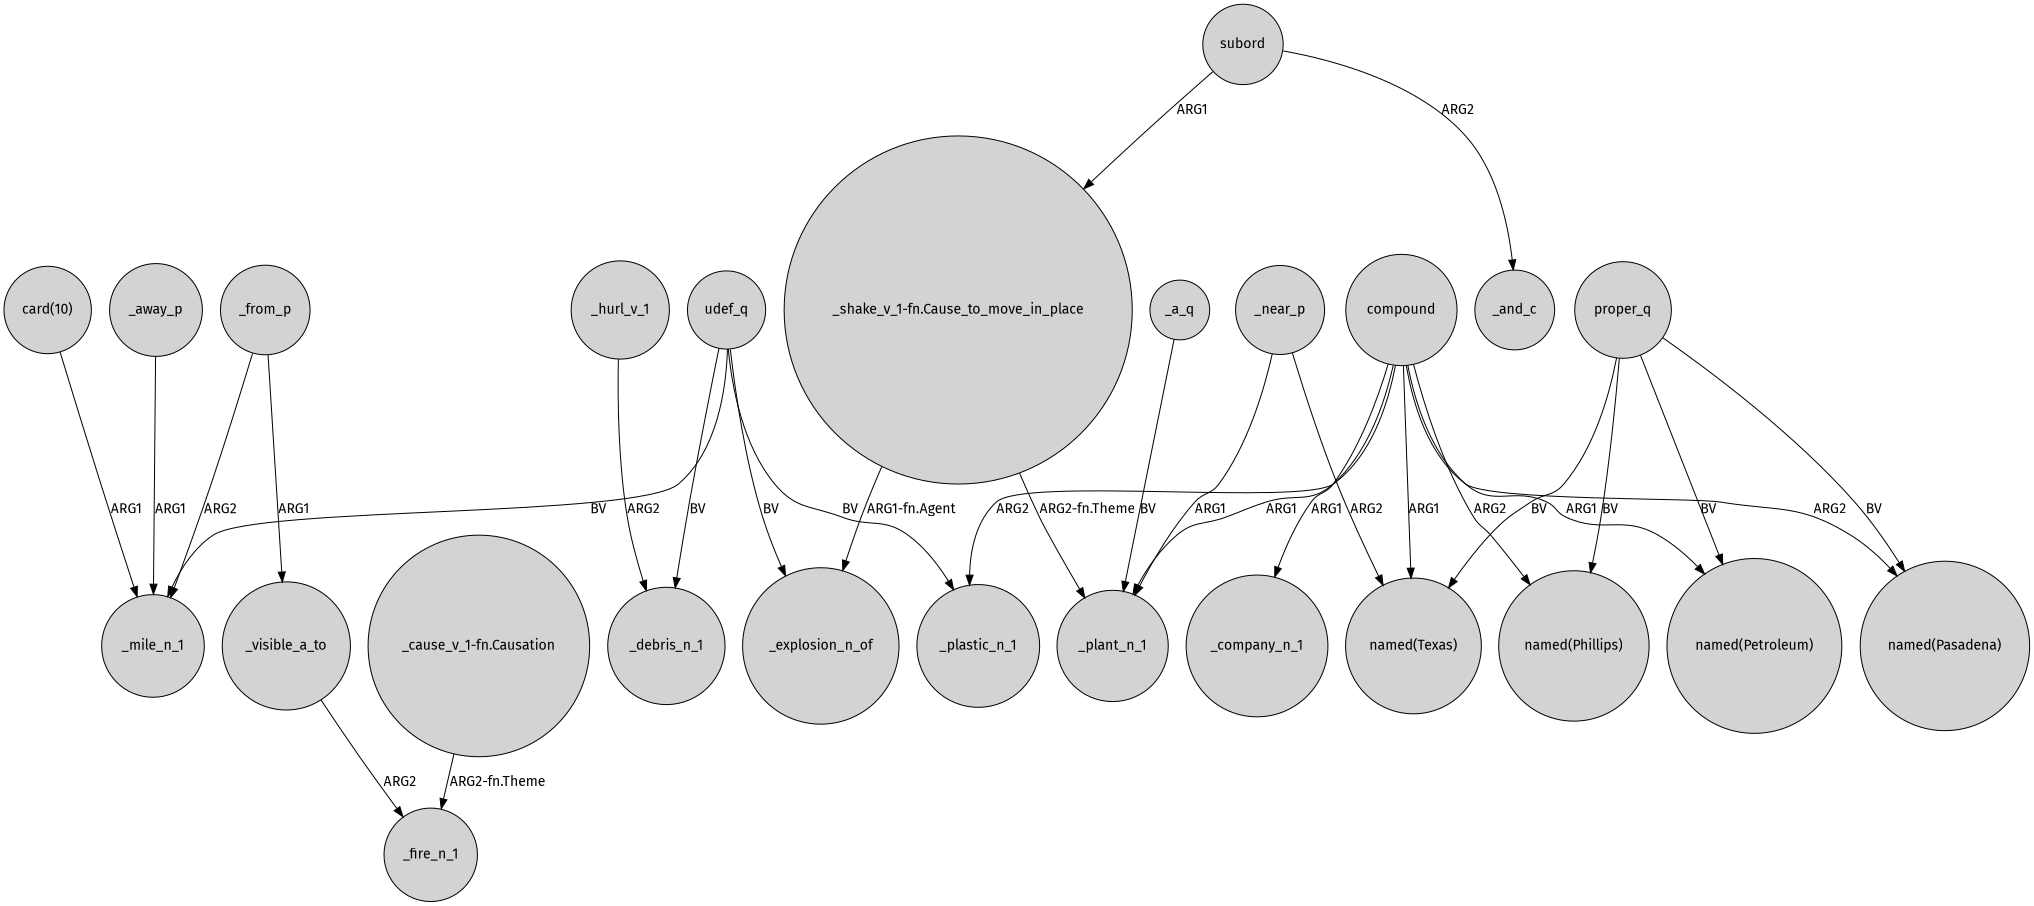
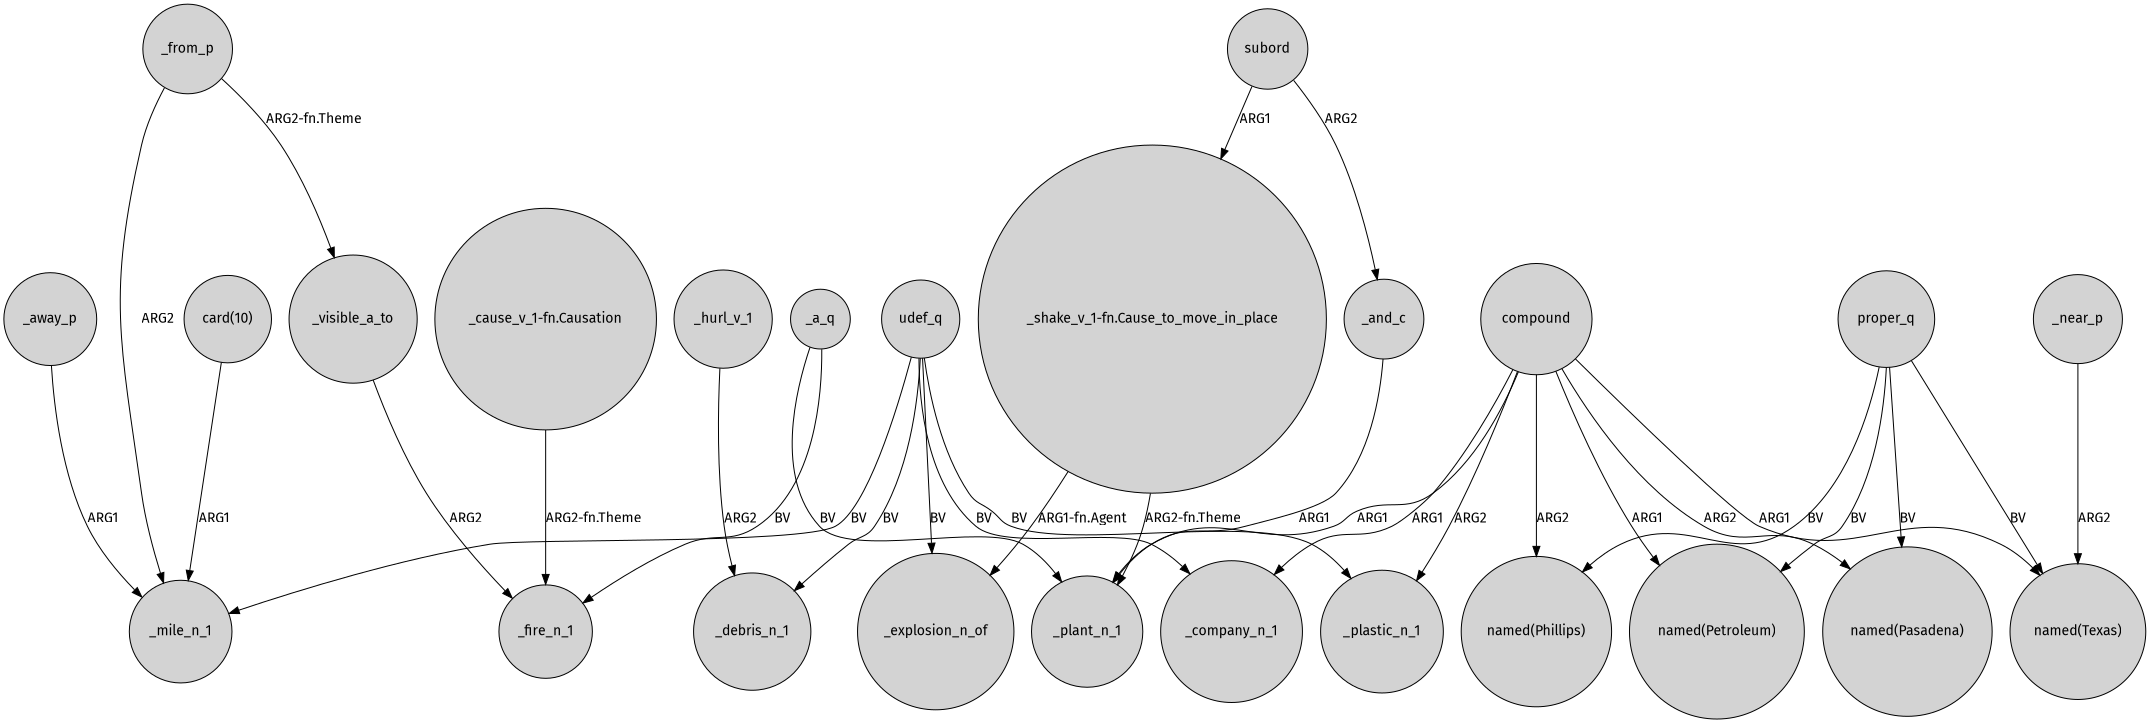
edge "_near_p" -> "_plant_n_1": now "_and_c" -> "_plant_n_1"
edge "_from_p" -> "_visible_a_to": label "ARG1" -> "ARG2-fn.Theme"
edge "_a_q" -> "_fire_n_1": added, label "BV"
edge "udef_q" -> "_company_n_1": added, label "BV"
